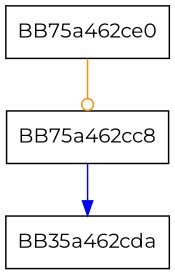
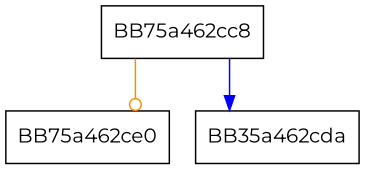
edge "BB75a462ce0" -> "BB75a462cc8": reversed
